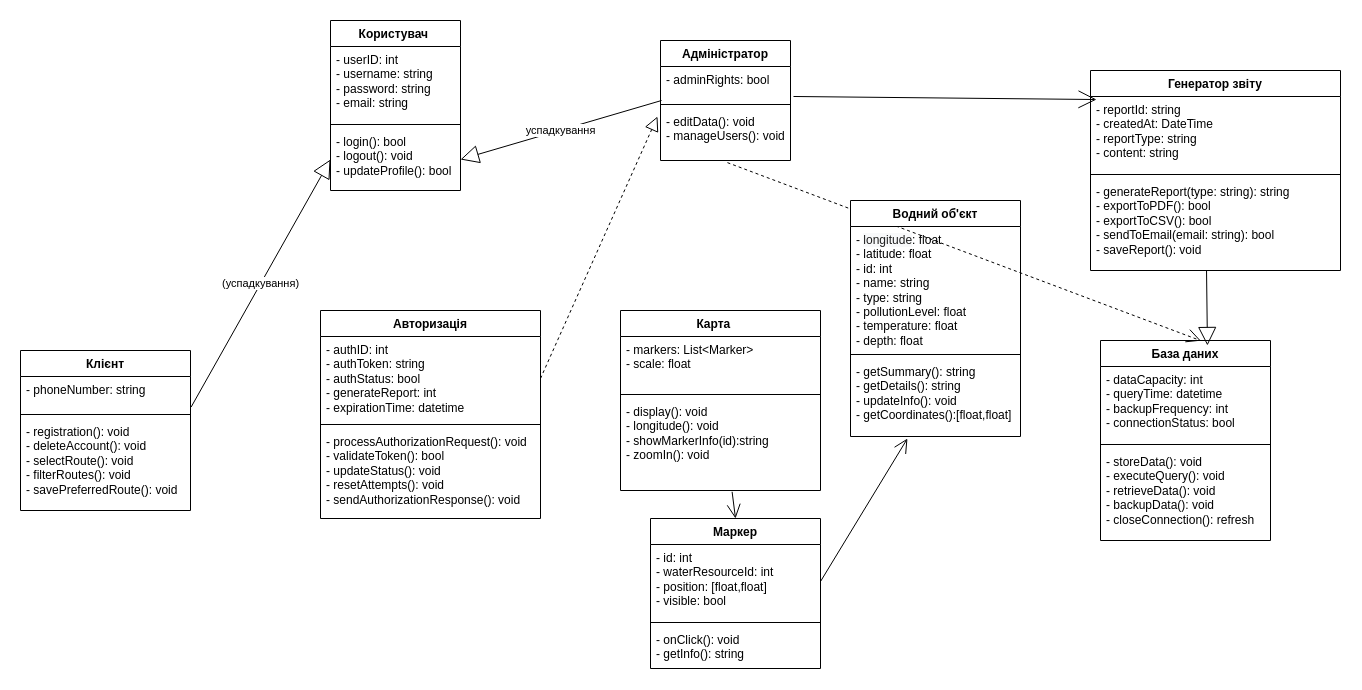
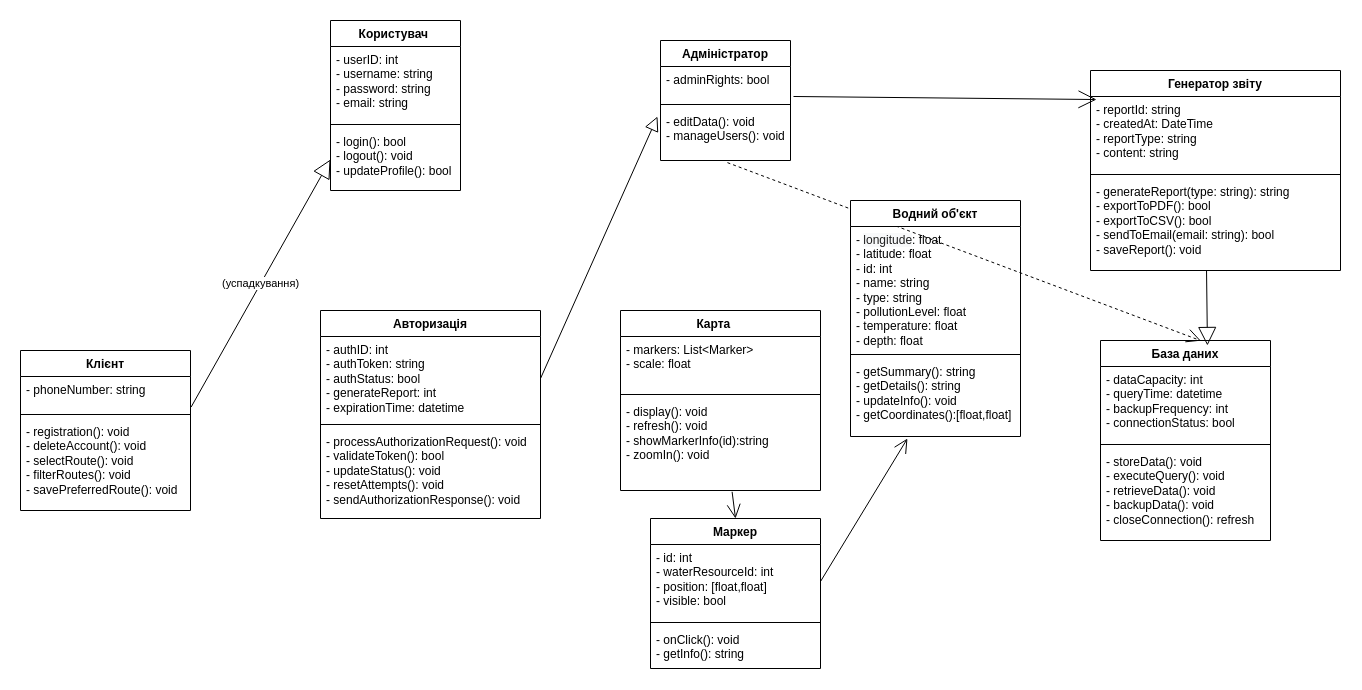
edge "- adminRights: bool" -> "- login(): bool - logout(): void - updateProfile(): bool": removed, label "успадкування"
edge "- authID: int - authToken: string - authStatus: bool - generateReport: int - expirationTime: datetime" -> "- editData(): void - manageUsers(): void": style dashed -> solid
node "- display(): void - longitude(): void - showMarkerInfo(id):string- zoomIn(): void": label "- display(): void - longitude(): void - showMarkerInfo(id):string- zoomIn(): void" -> "- display(): void - refresh(): void - showMarkerInfo(id):string- zoomIn(): void"
